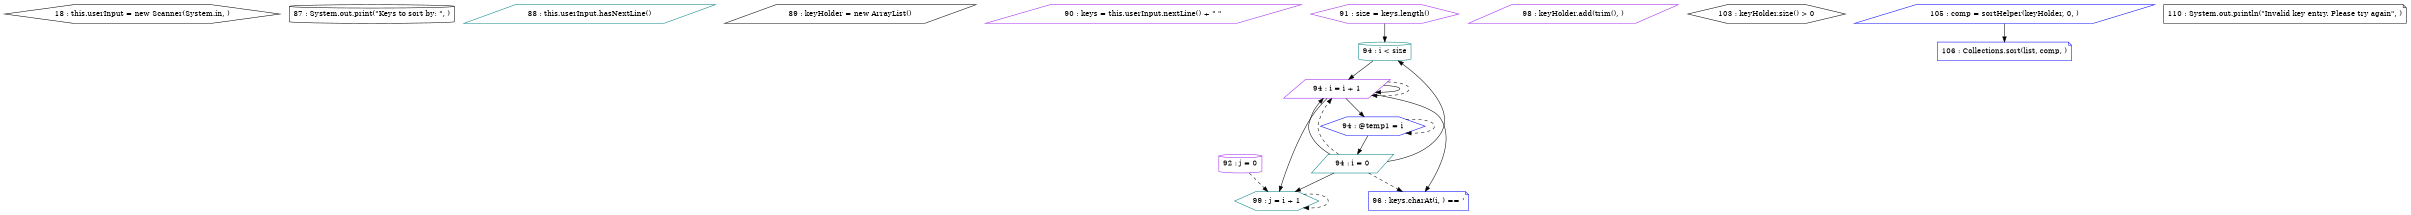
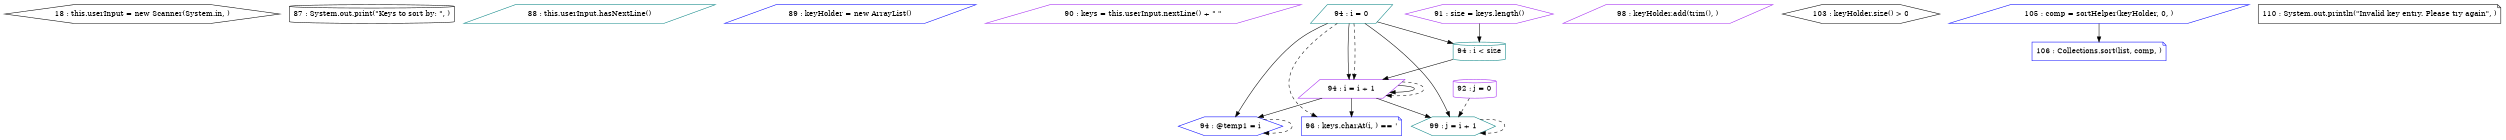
node "89 : keyHolder = new ArrayList()": color black -> blue
edge "94 : @temp1 = i" -> "94 : i = 0": reversed
